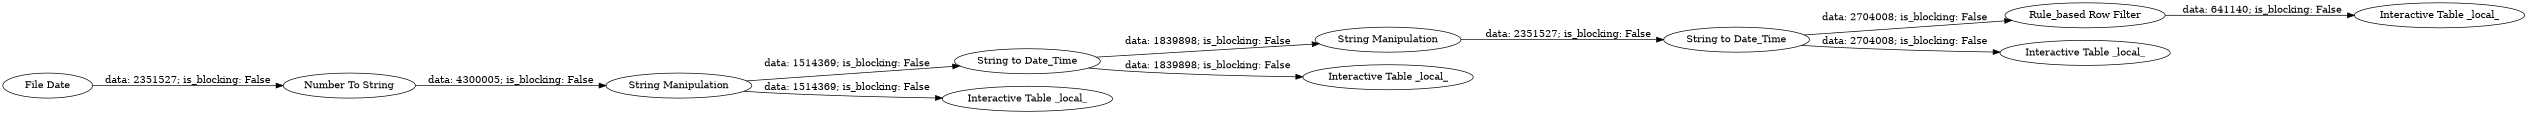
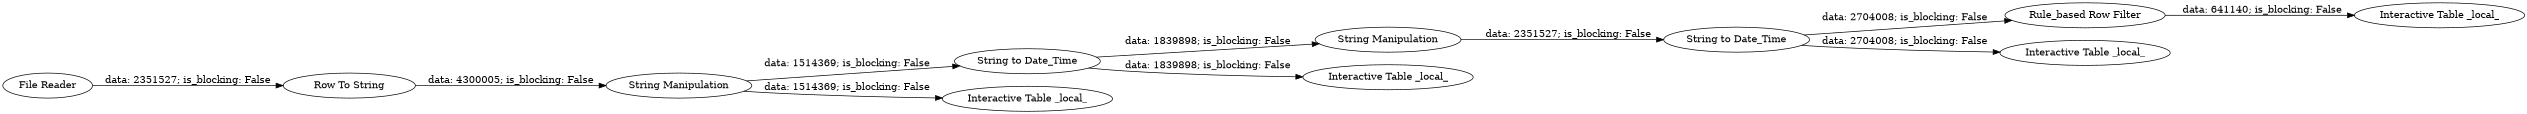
node "File Date": label "File Date" -> "File Reader"
node "Number To String": label "Number To String" -> "Row To String"
